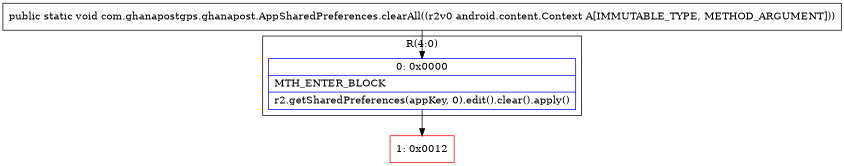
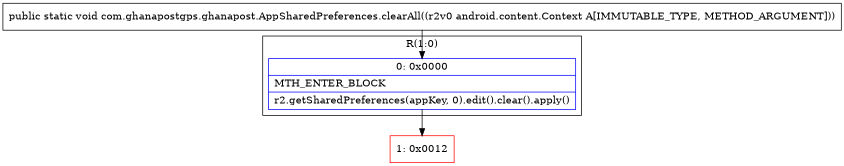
cluster "R(4:0)": label "R(4:0)" -> "R(1:0)"
